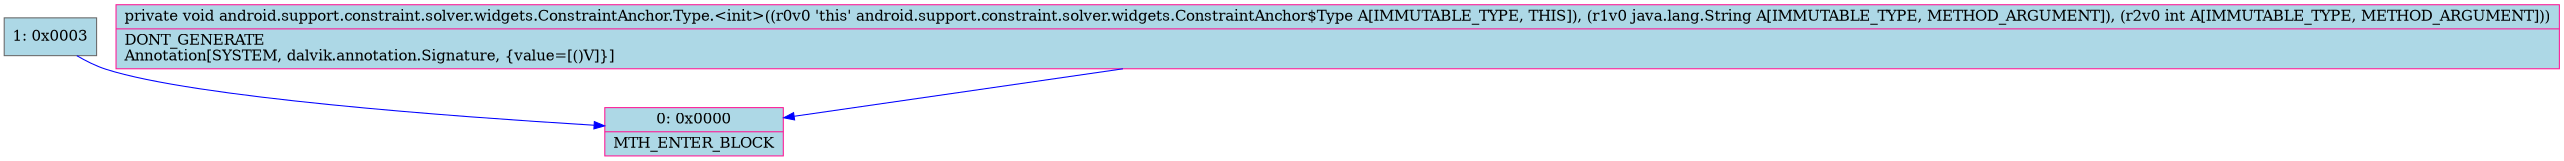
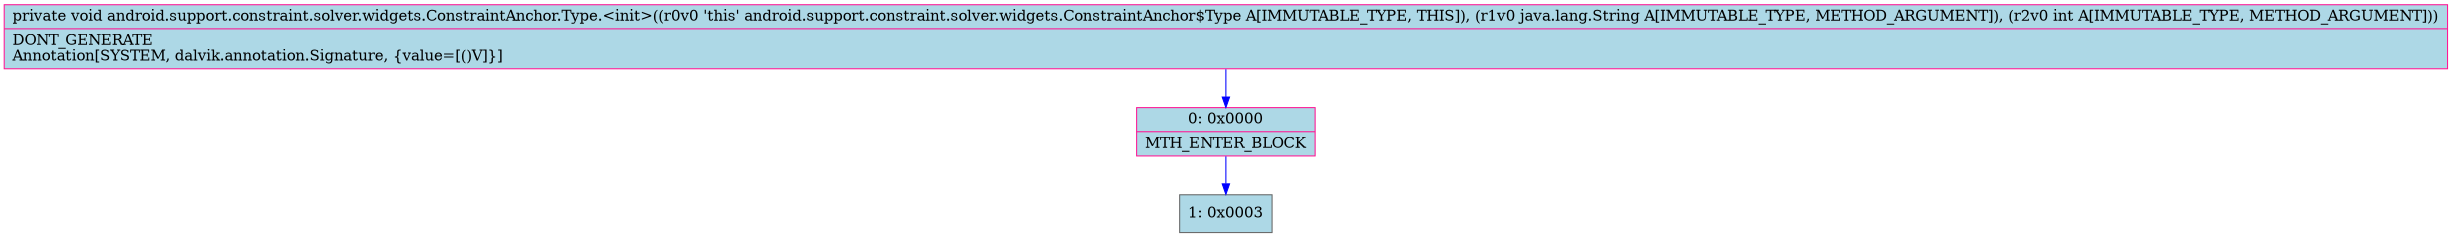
edge "1: 0x0003" -> "0: 0x0000": reversed
